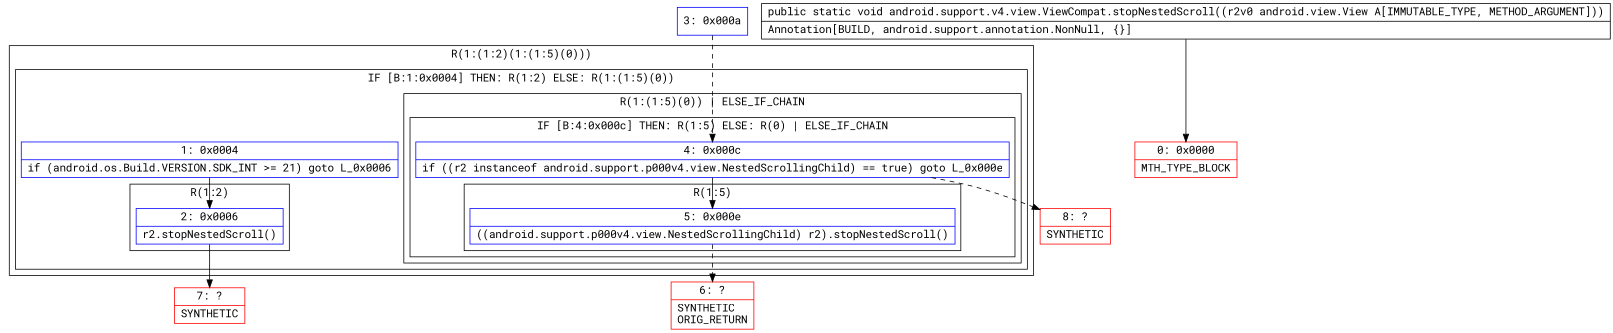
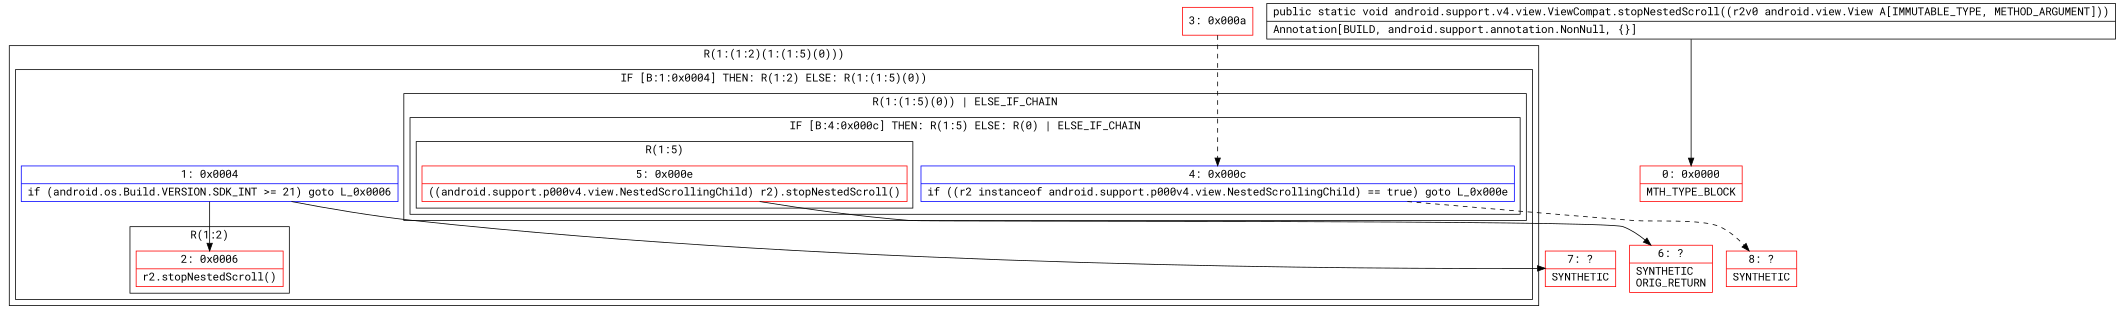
node "3: 0x000a": color blue -> red
edge "4: 0x000c" -> "5: 0x000e": removed
node "2: 0x0006": color blue -> red
node "5: 0x000e": color blue -> red
edge "5: 0x000e" -> "6: ?": style dashed -> solid
edge "2: 0x0006" -> "7: ?": now "1: 0x0004" -> "7: ?"
